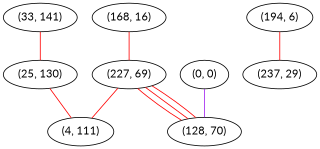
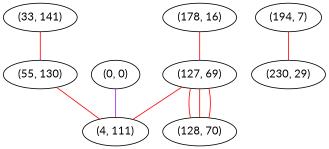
node "(168, 16)": label "(168, 16)" -> "(178, 16)"
node "(194, 6)": label "(194, 6)" -> "(194, 7)"
node "(25, 130)": label "(25, 130)" -> "(55, 130)"
node "(227, 69)": label "(227, 69)" -> "(127, 69)"
node "(237, 29)": label "(237, 29)" -> "(230, 29)"
edge "(0, 0)" -- "(128, 70)": now "(0, 0)" -- "(4, 111)"
